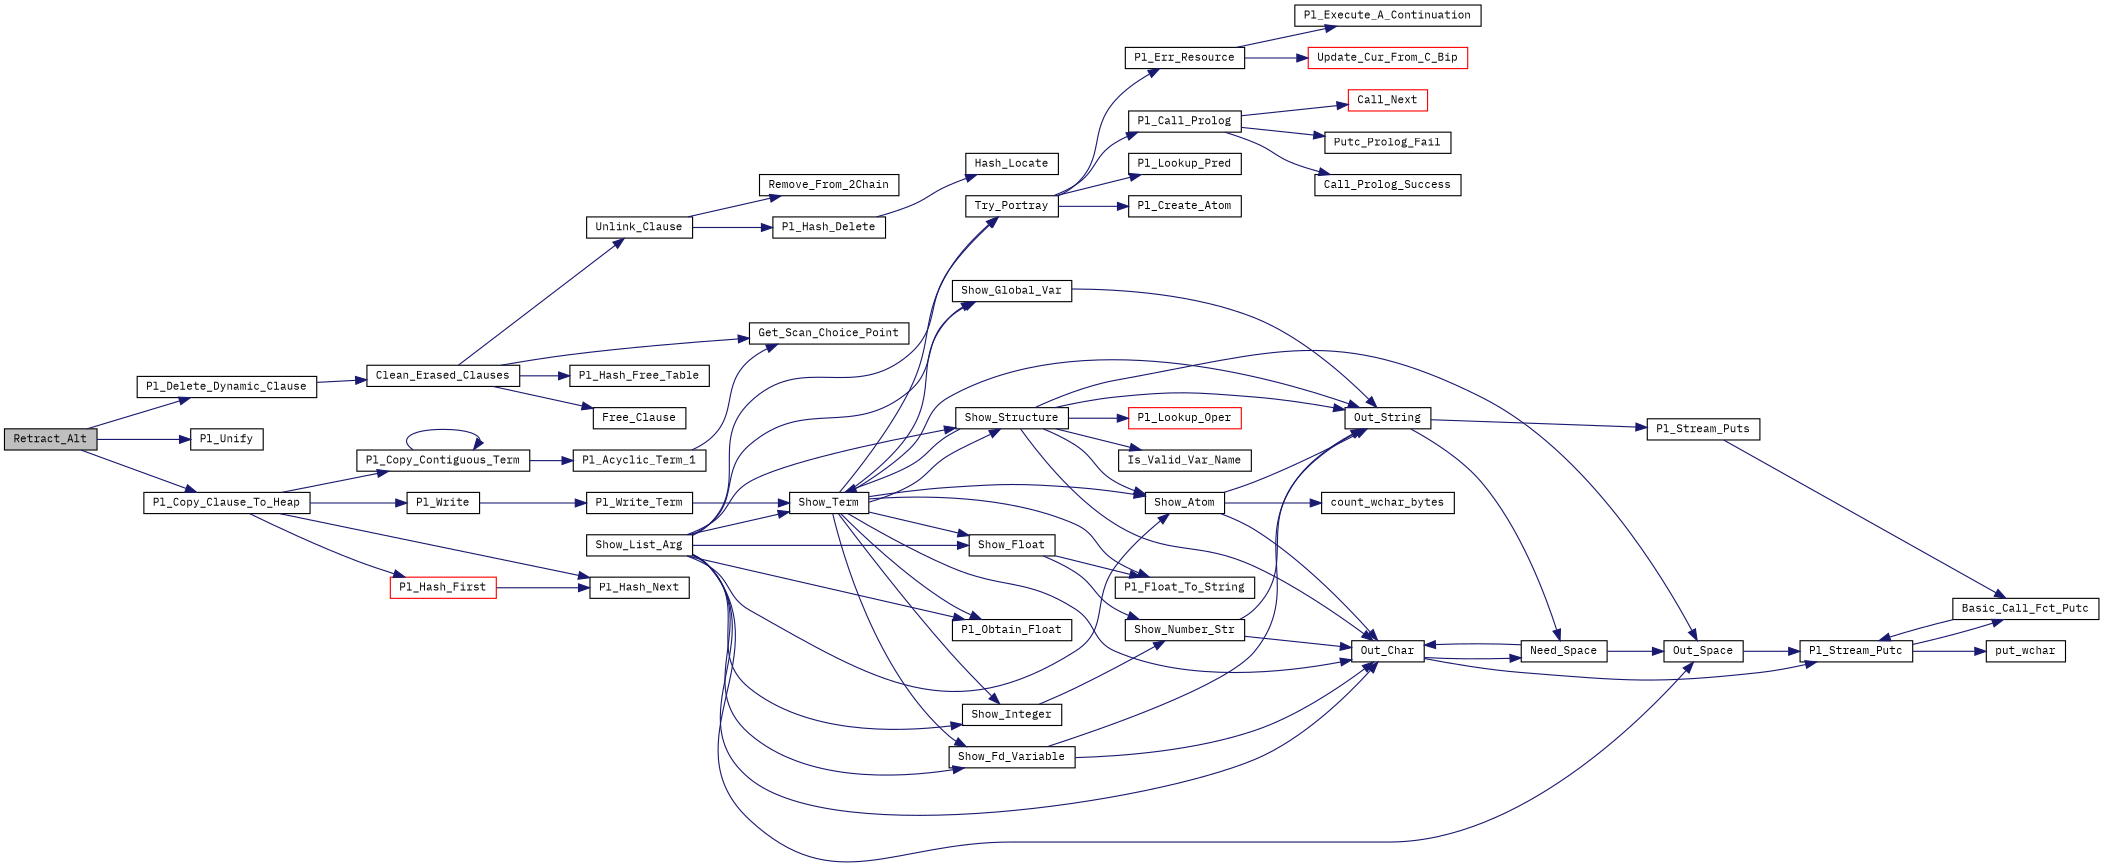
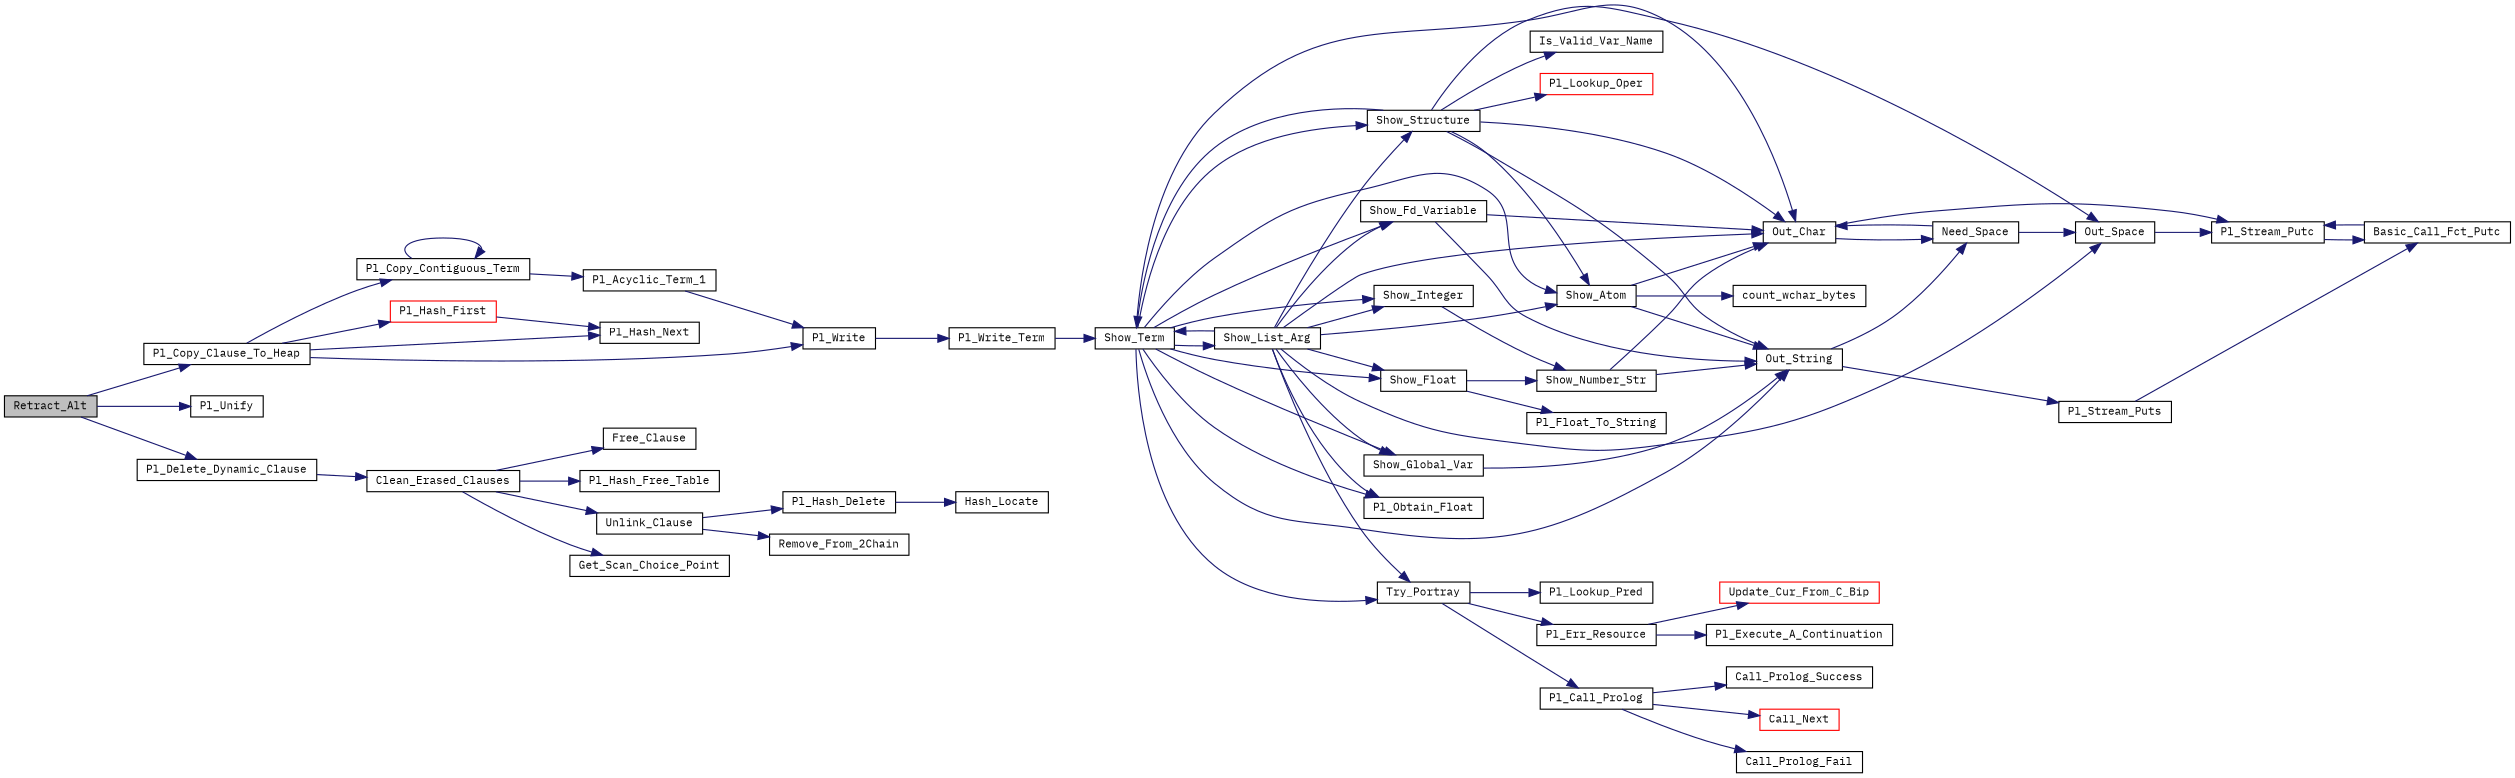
node "Putc_Prolog_Fail": label "Putc_Prolog_Fail" -> "Call_Prolog_Fail"
node "Pl_Create_Atom": removed
edge "Pl_Acyclic_Term_1" -> "Get_Scan_Choice_Point": now "Pl_Acyclic_Term_1" -> "Pl_Write"
edge "Show_Term" -> "Pl_Float_To_String": now "Show_Term" -> "Show_List_Arg"
node "put_wchar": removed
